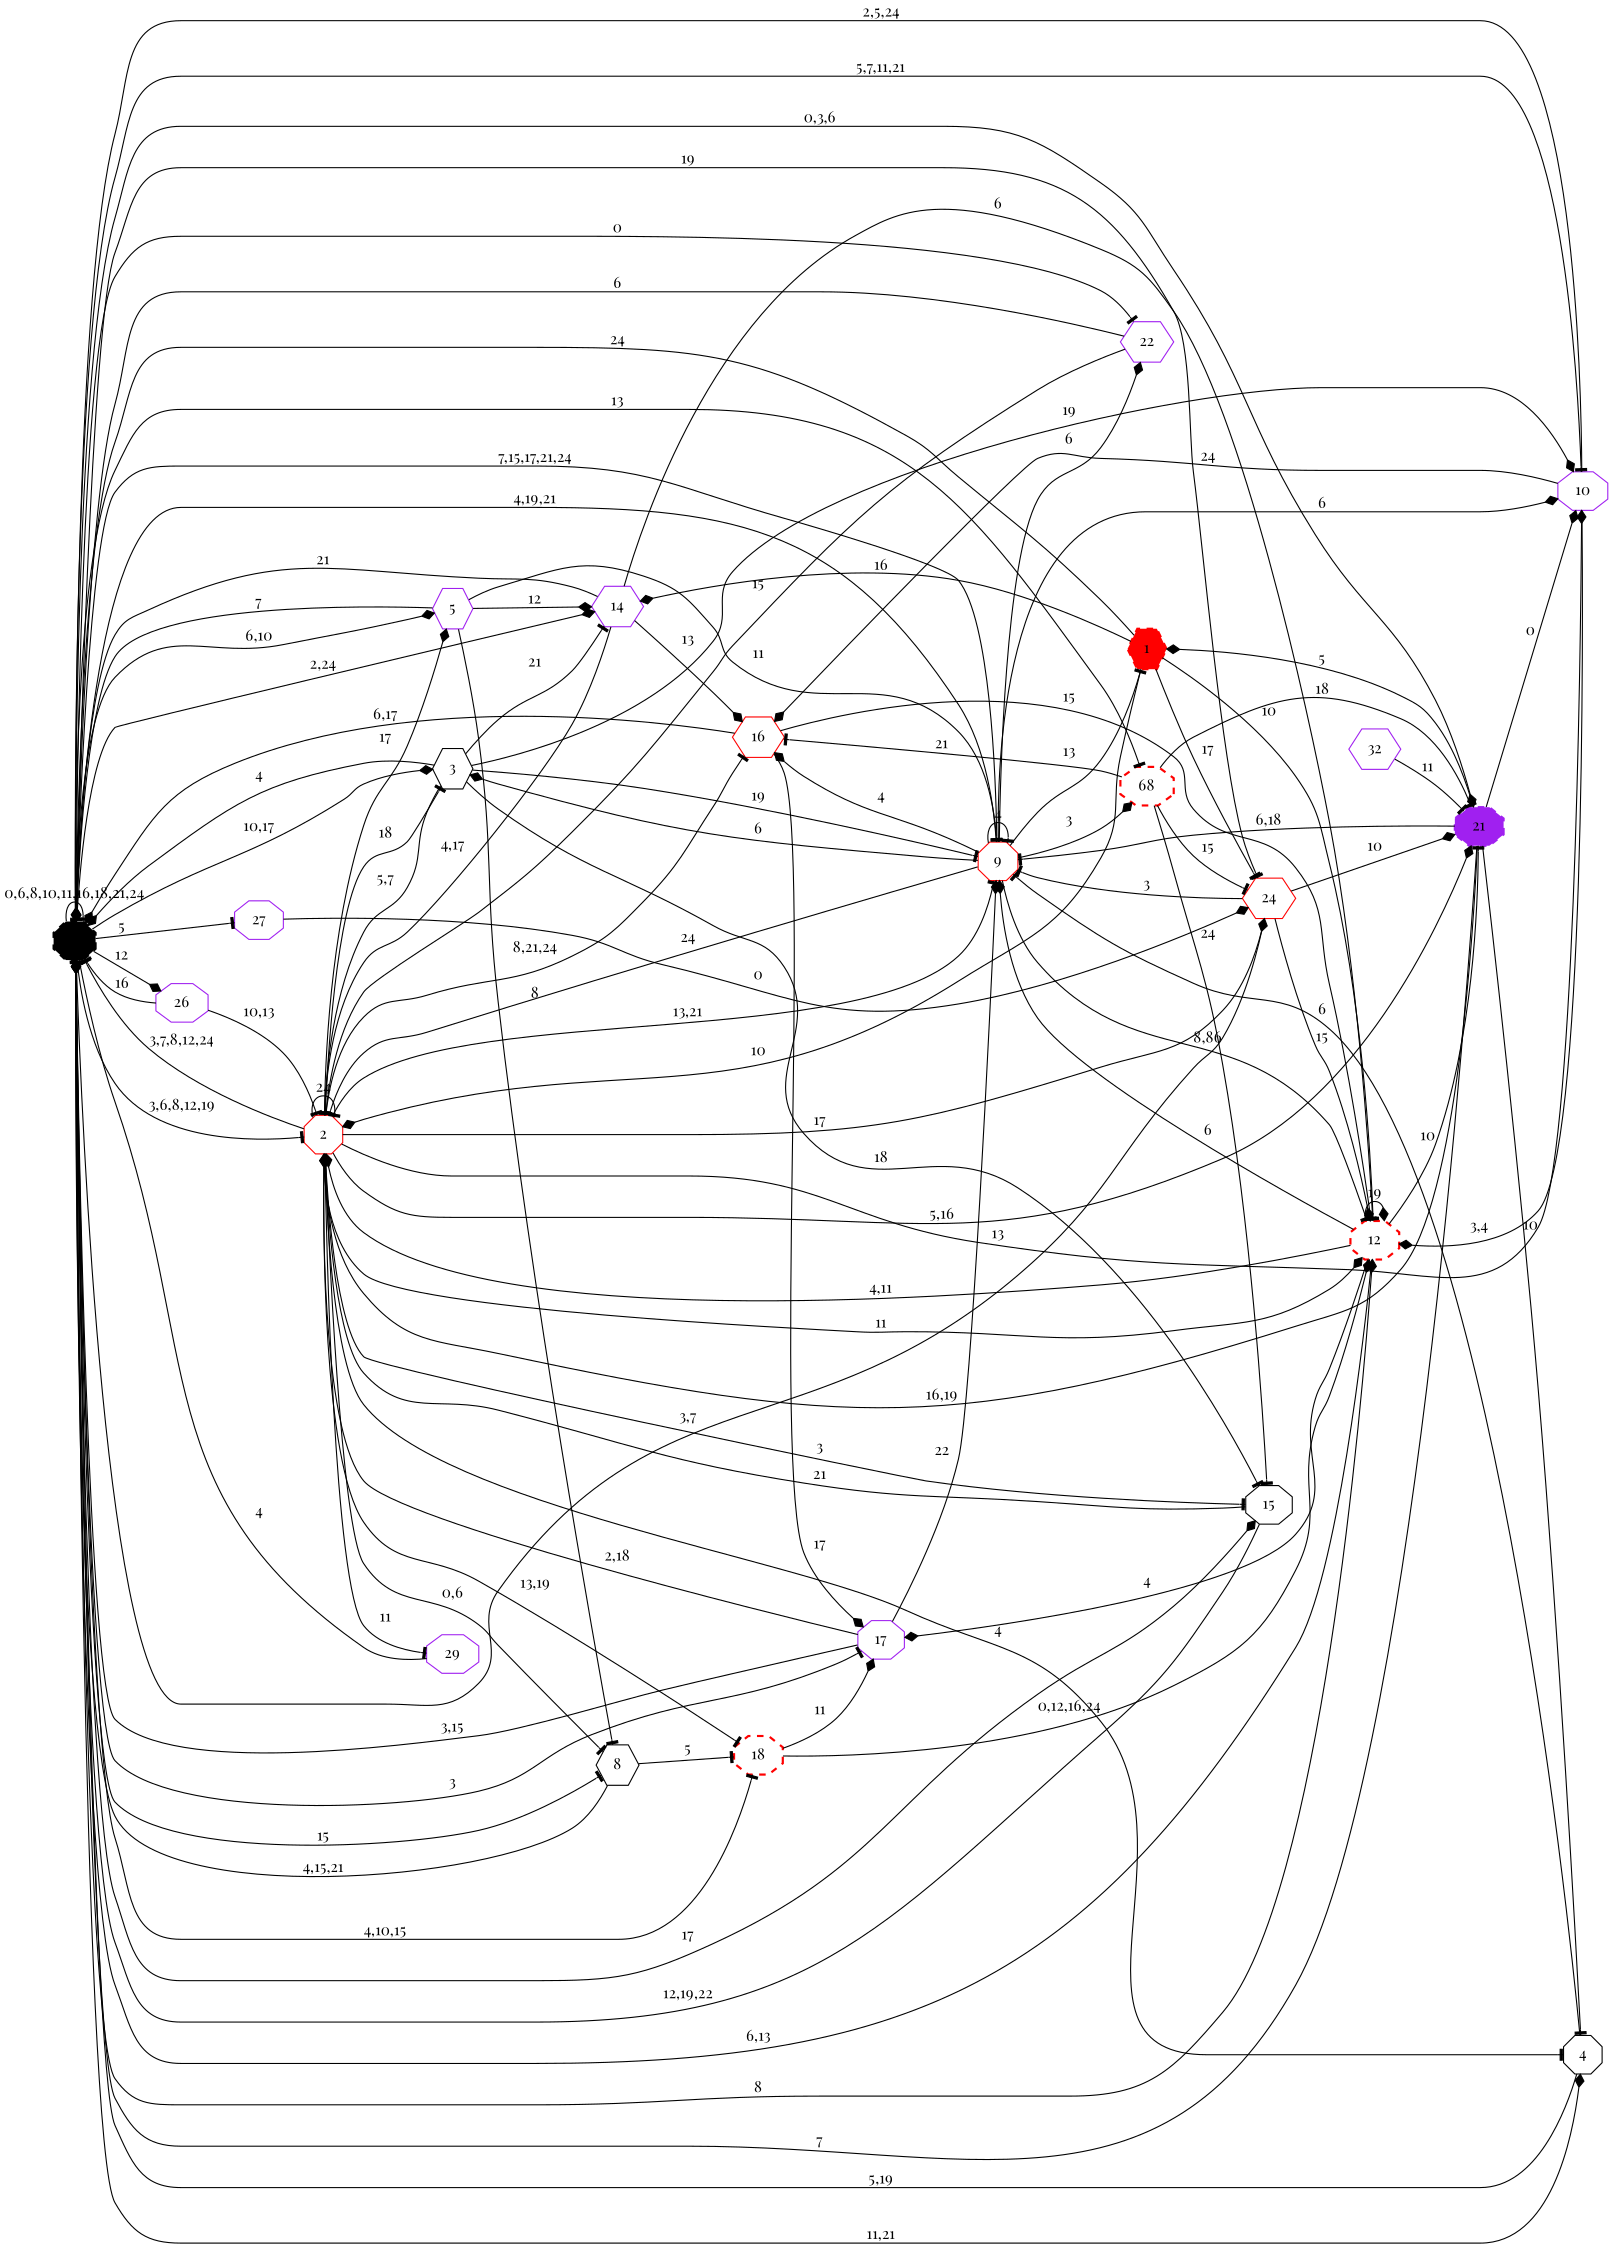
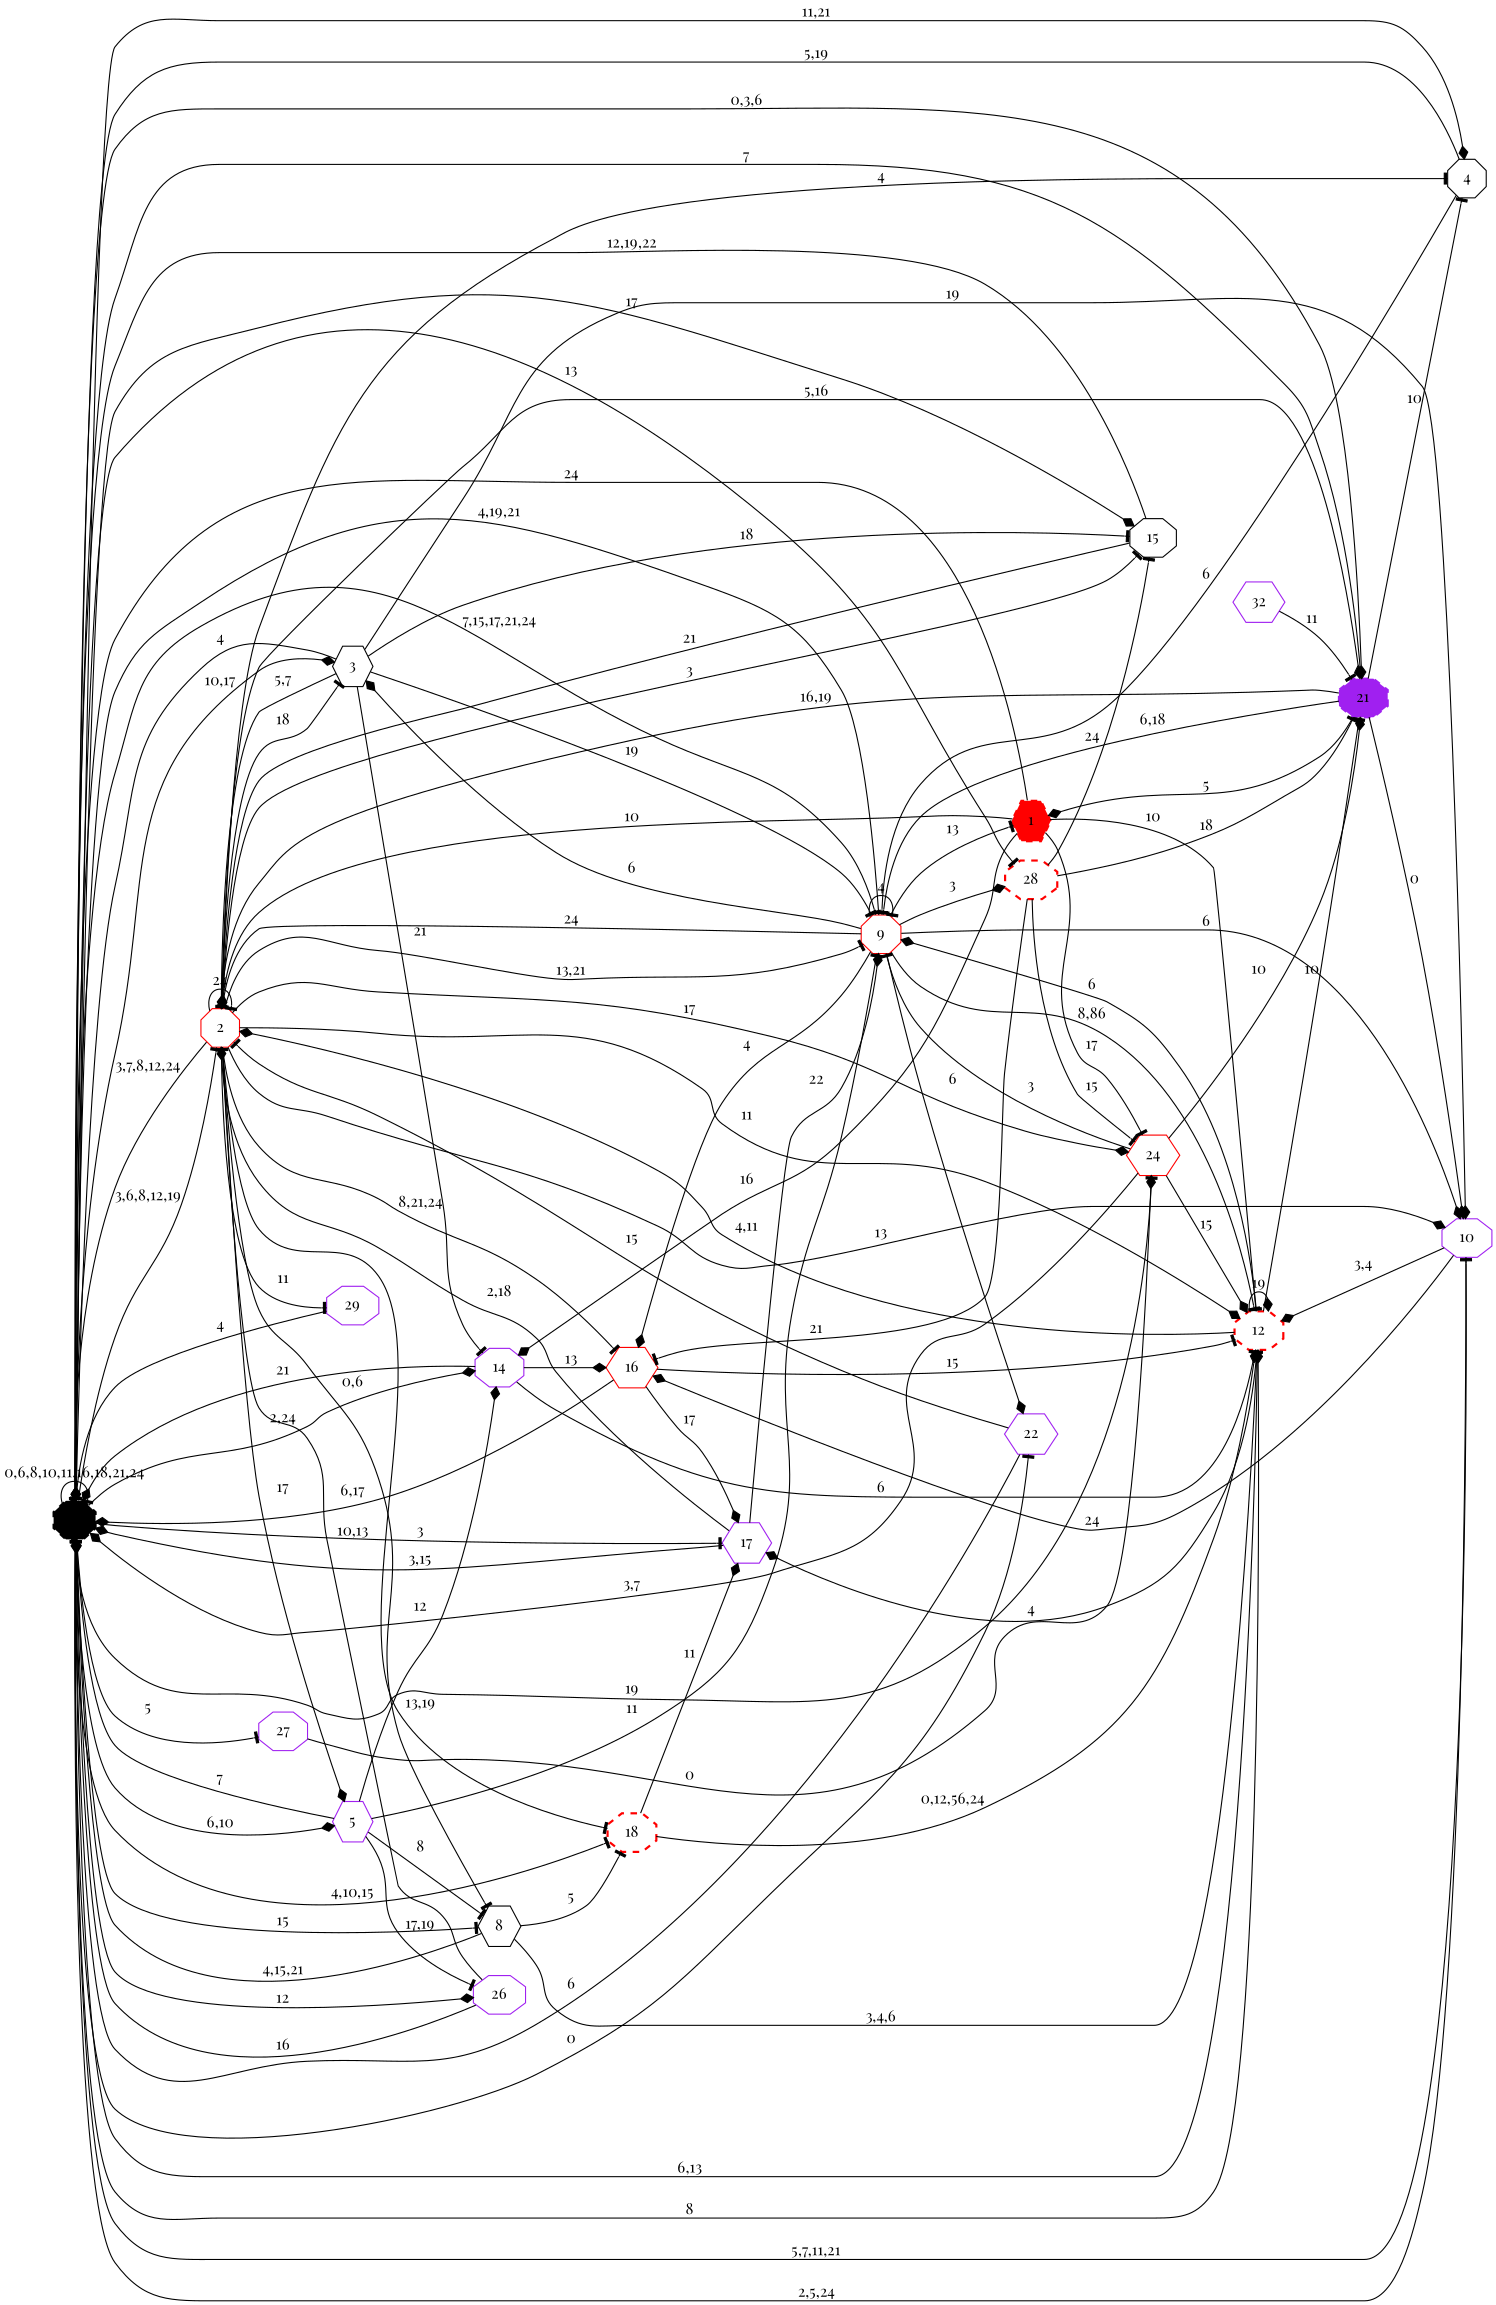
node "14": shape hexagon -> octagon
node "68": label "68" -> "28"
edge "14" -> "2": removed, label "4,17"
node "17": shape octagon -> hexagon
edge "18" -> "12": label "0,12,16,24" -> "0,12,56,24"
edge "5" -> "26": added, label "17,19"
edge "8" -> "12": added, label "3,4,6"
